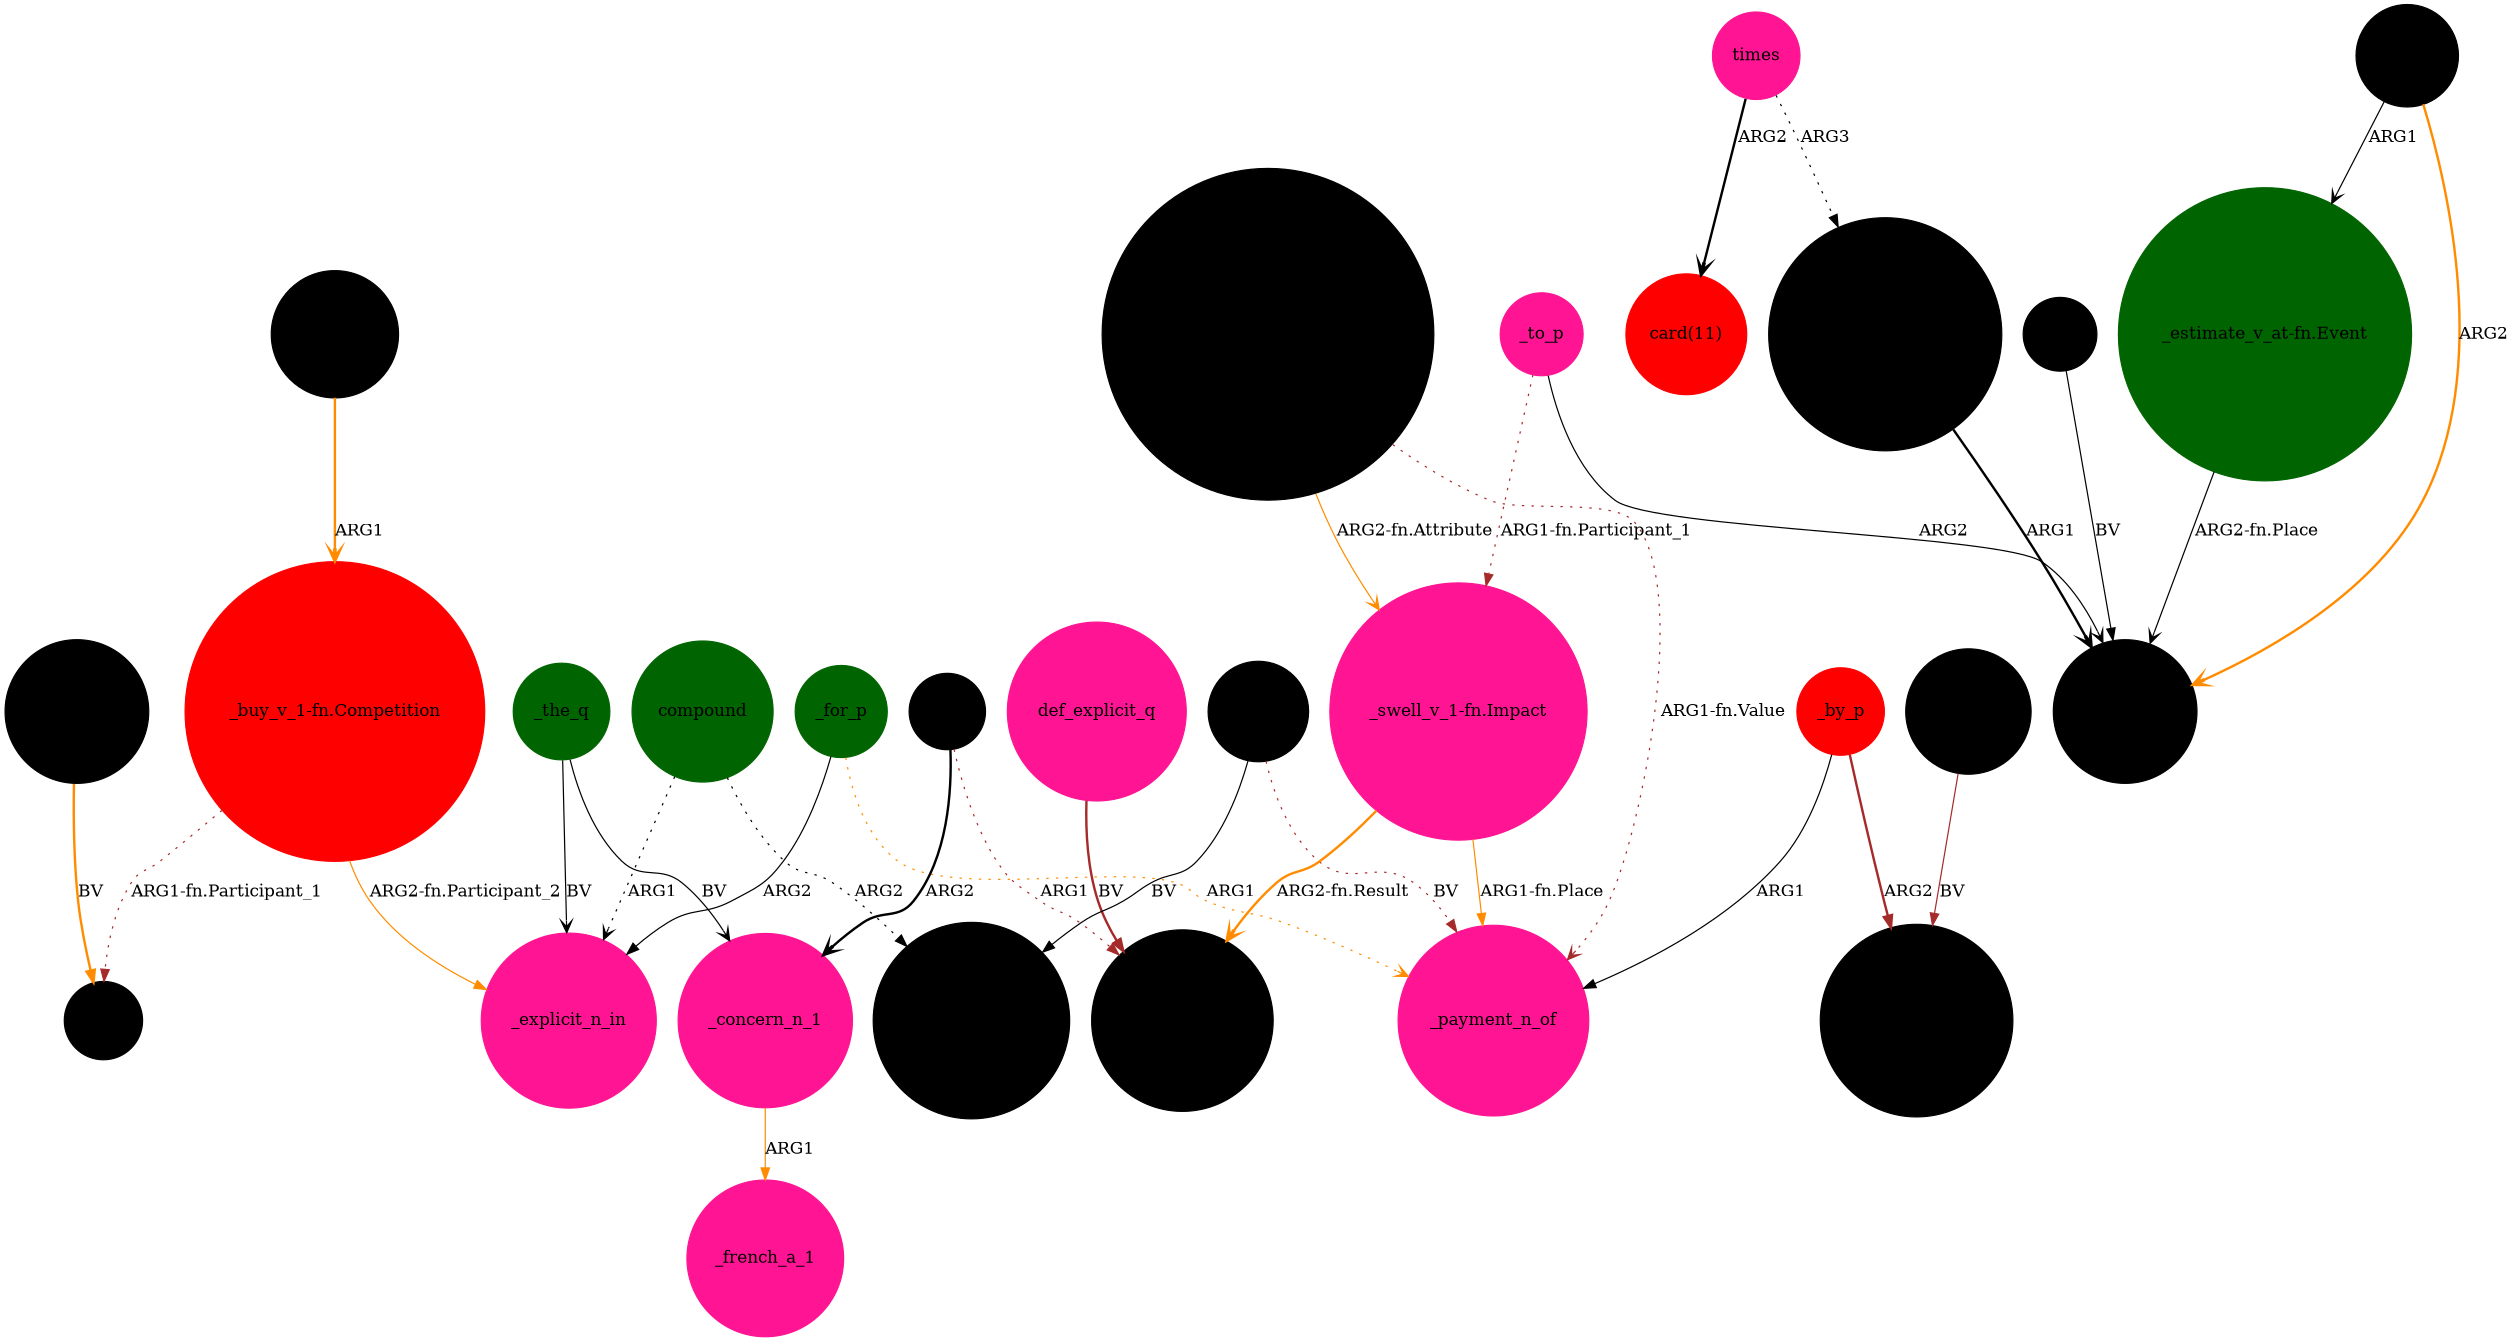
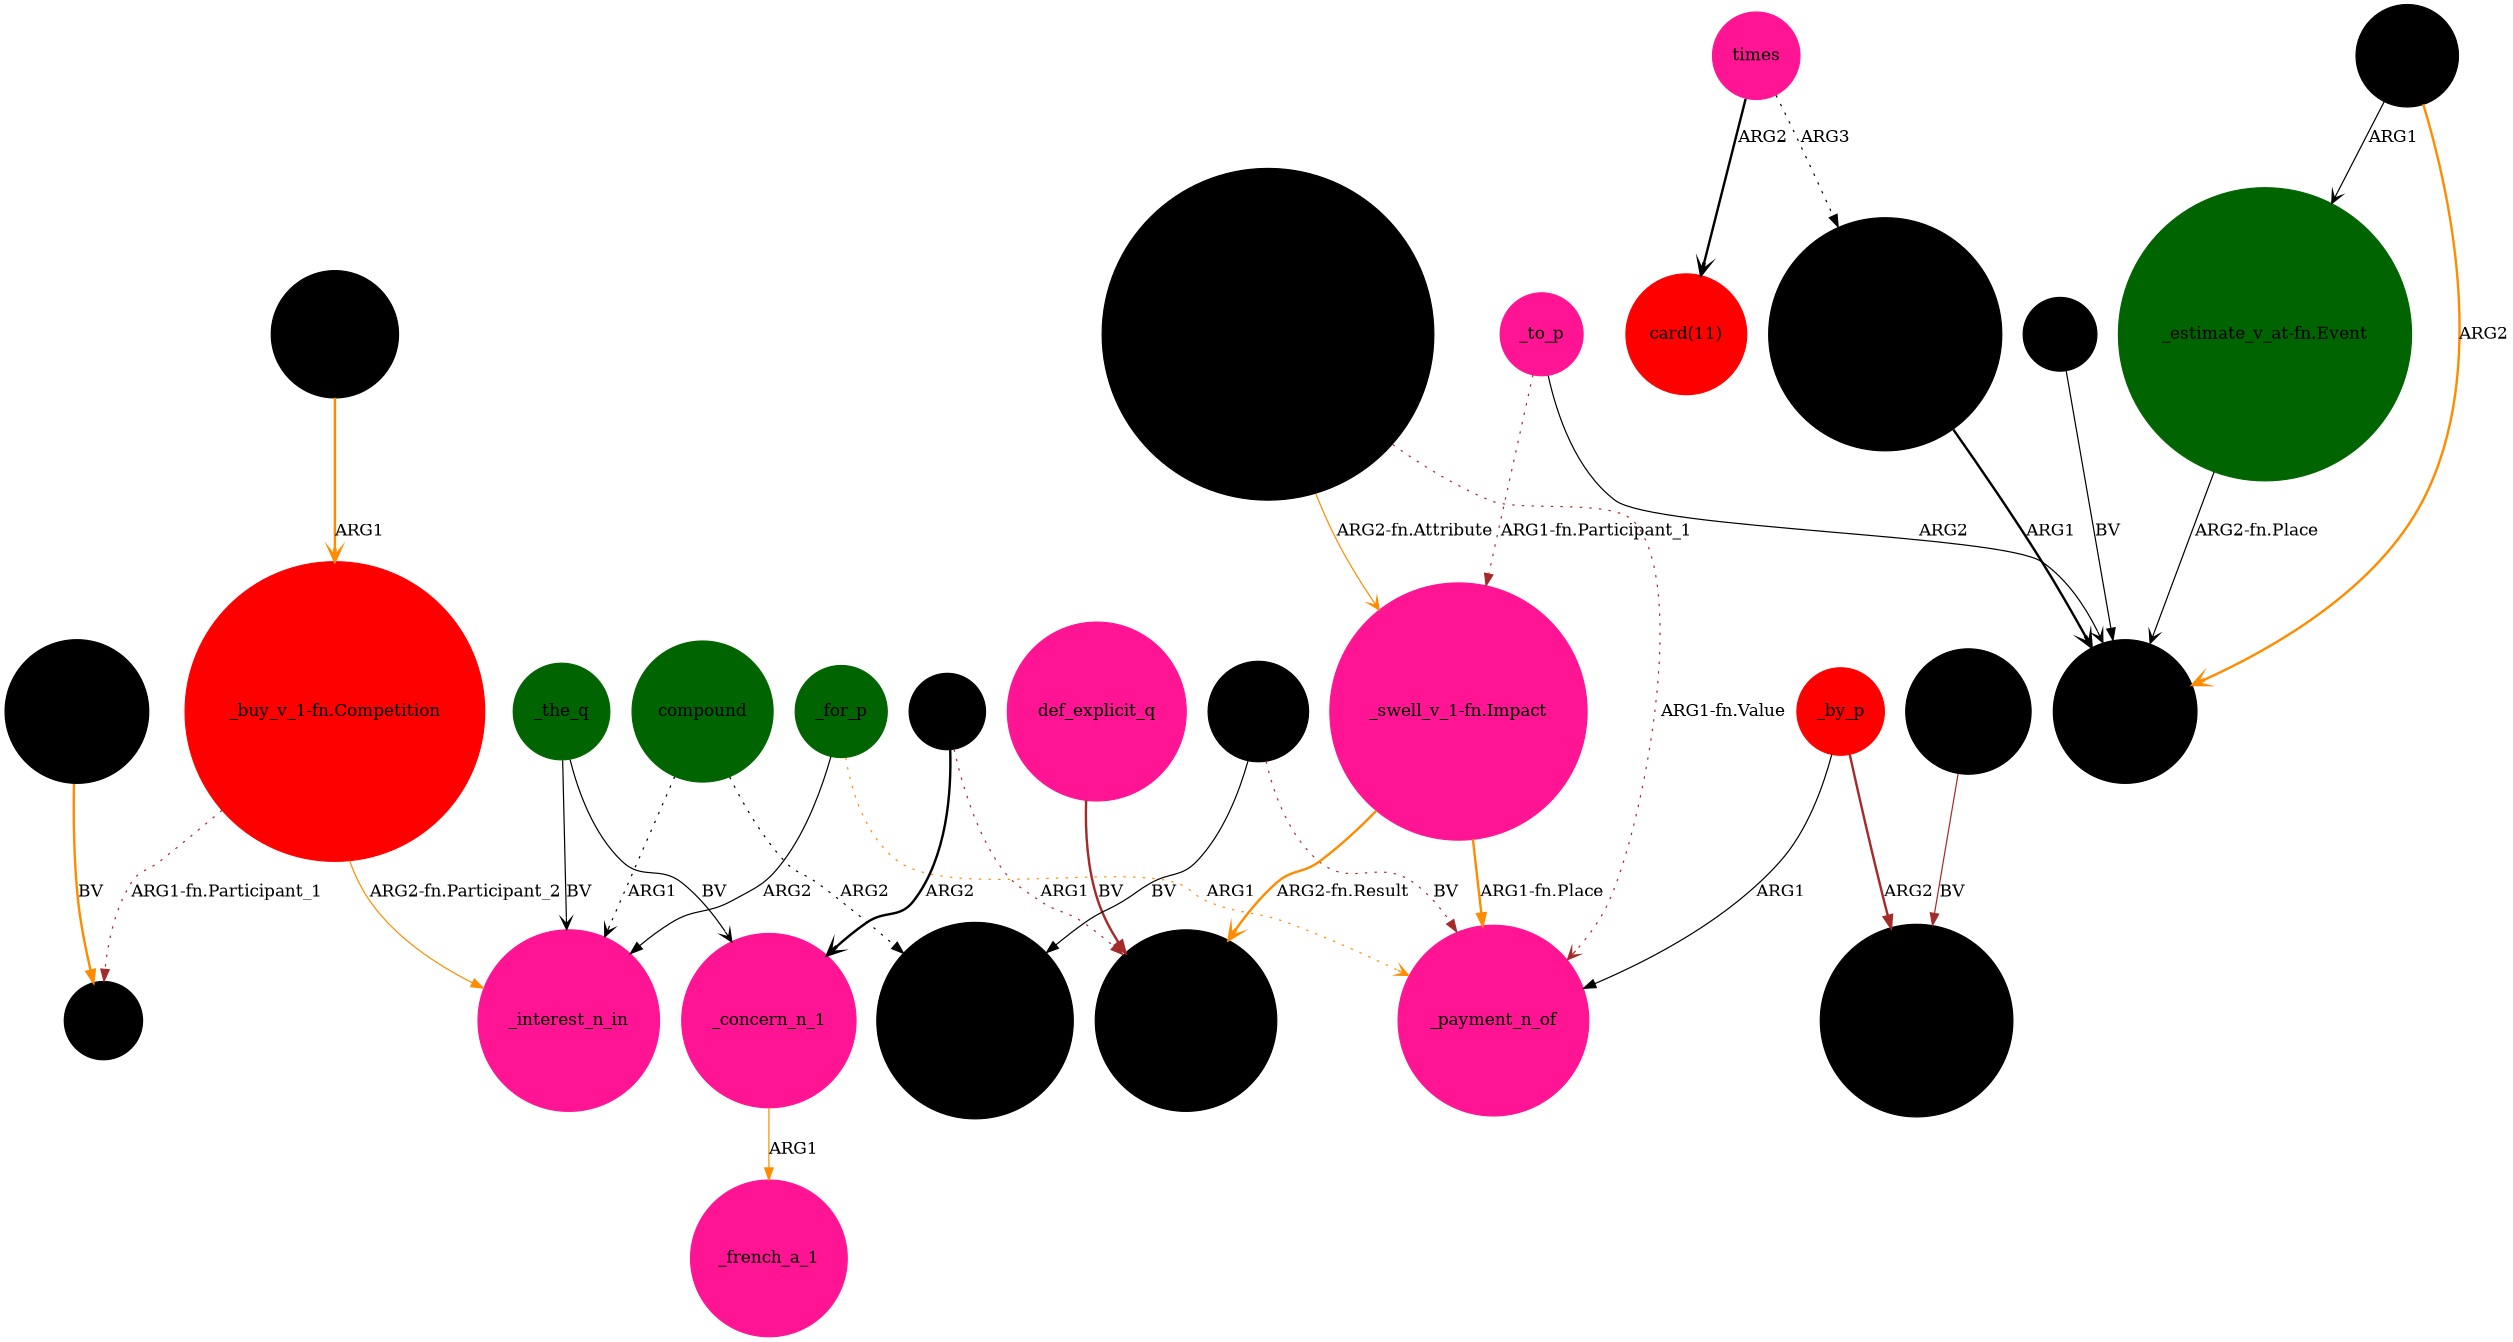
edge "_swell_v_1-fn.Impact" -> "_payment_n_of": style solid -> bold
node "_explicit_n_in": label "_explicit_n_in" -> "_interest_n_in"
